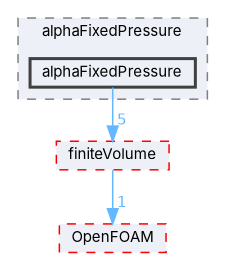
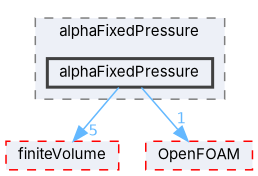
edge "finiteVolume" -> "OpenFOAM": now "alphaFixedPressure" -> "OpenFOAM"
